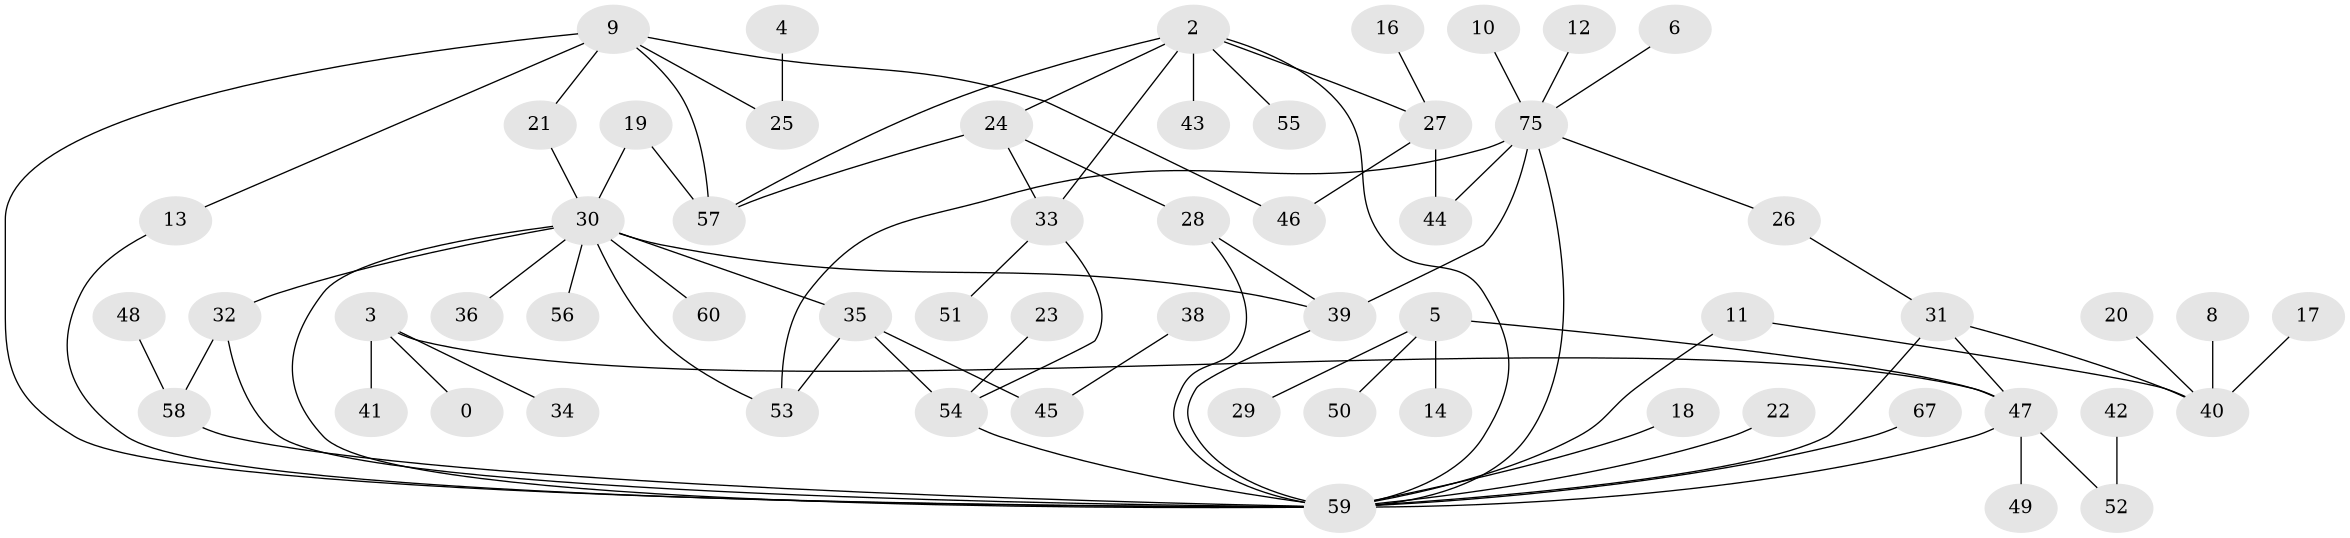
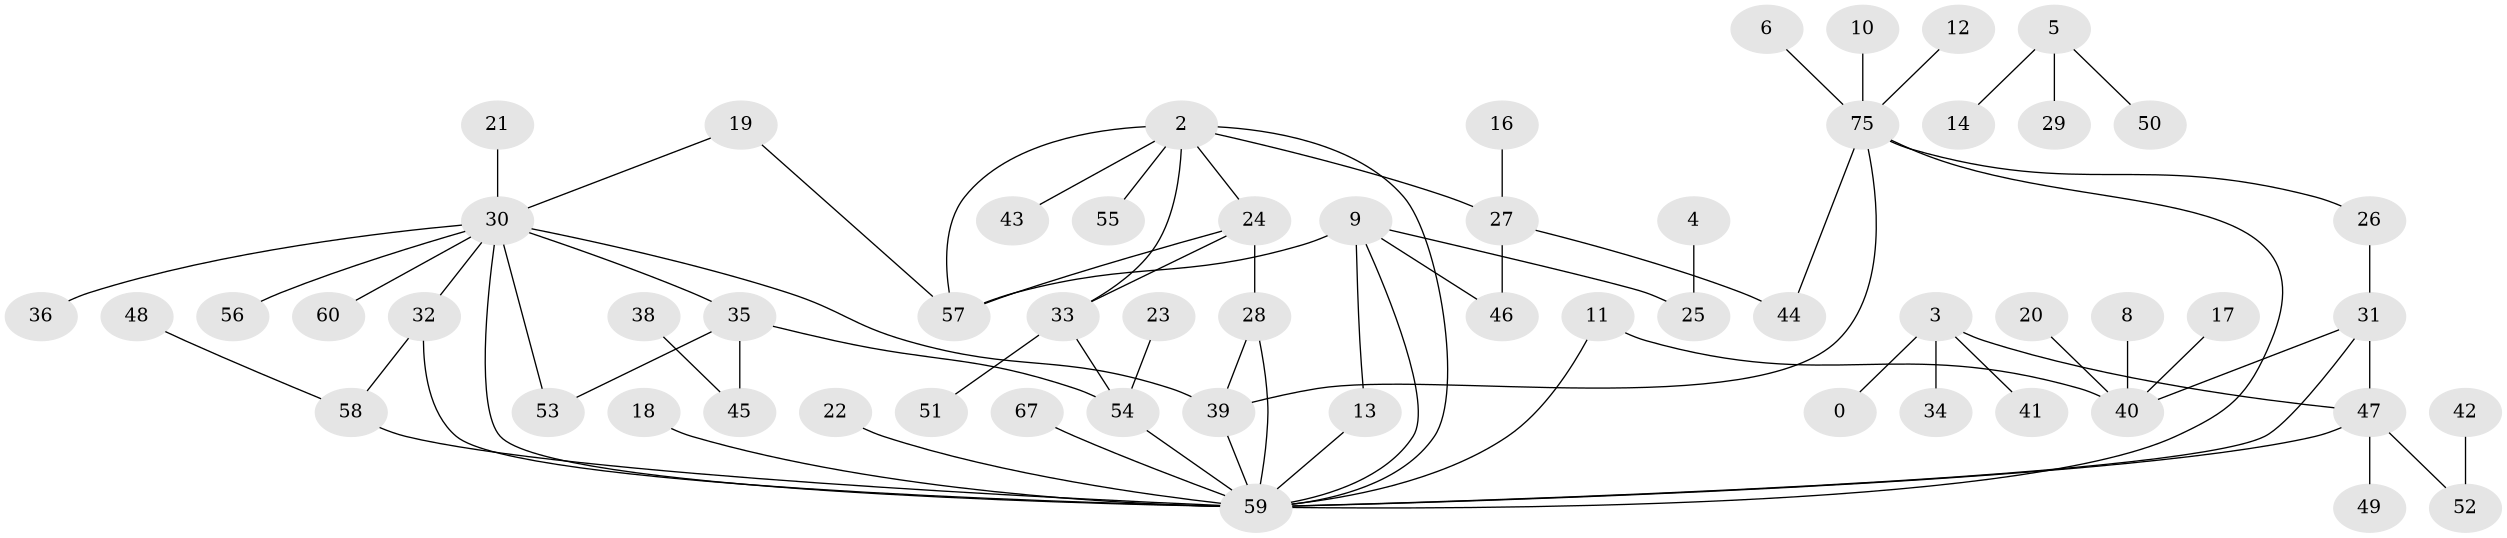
edge "9" -- "21": removed
edge "75" -- "53": removed
edge "5" -- "47": removed
